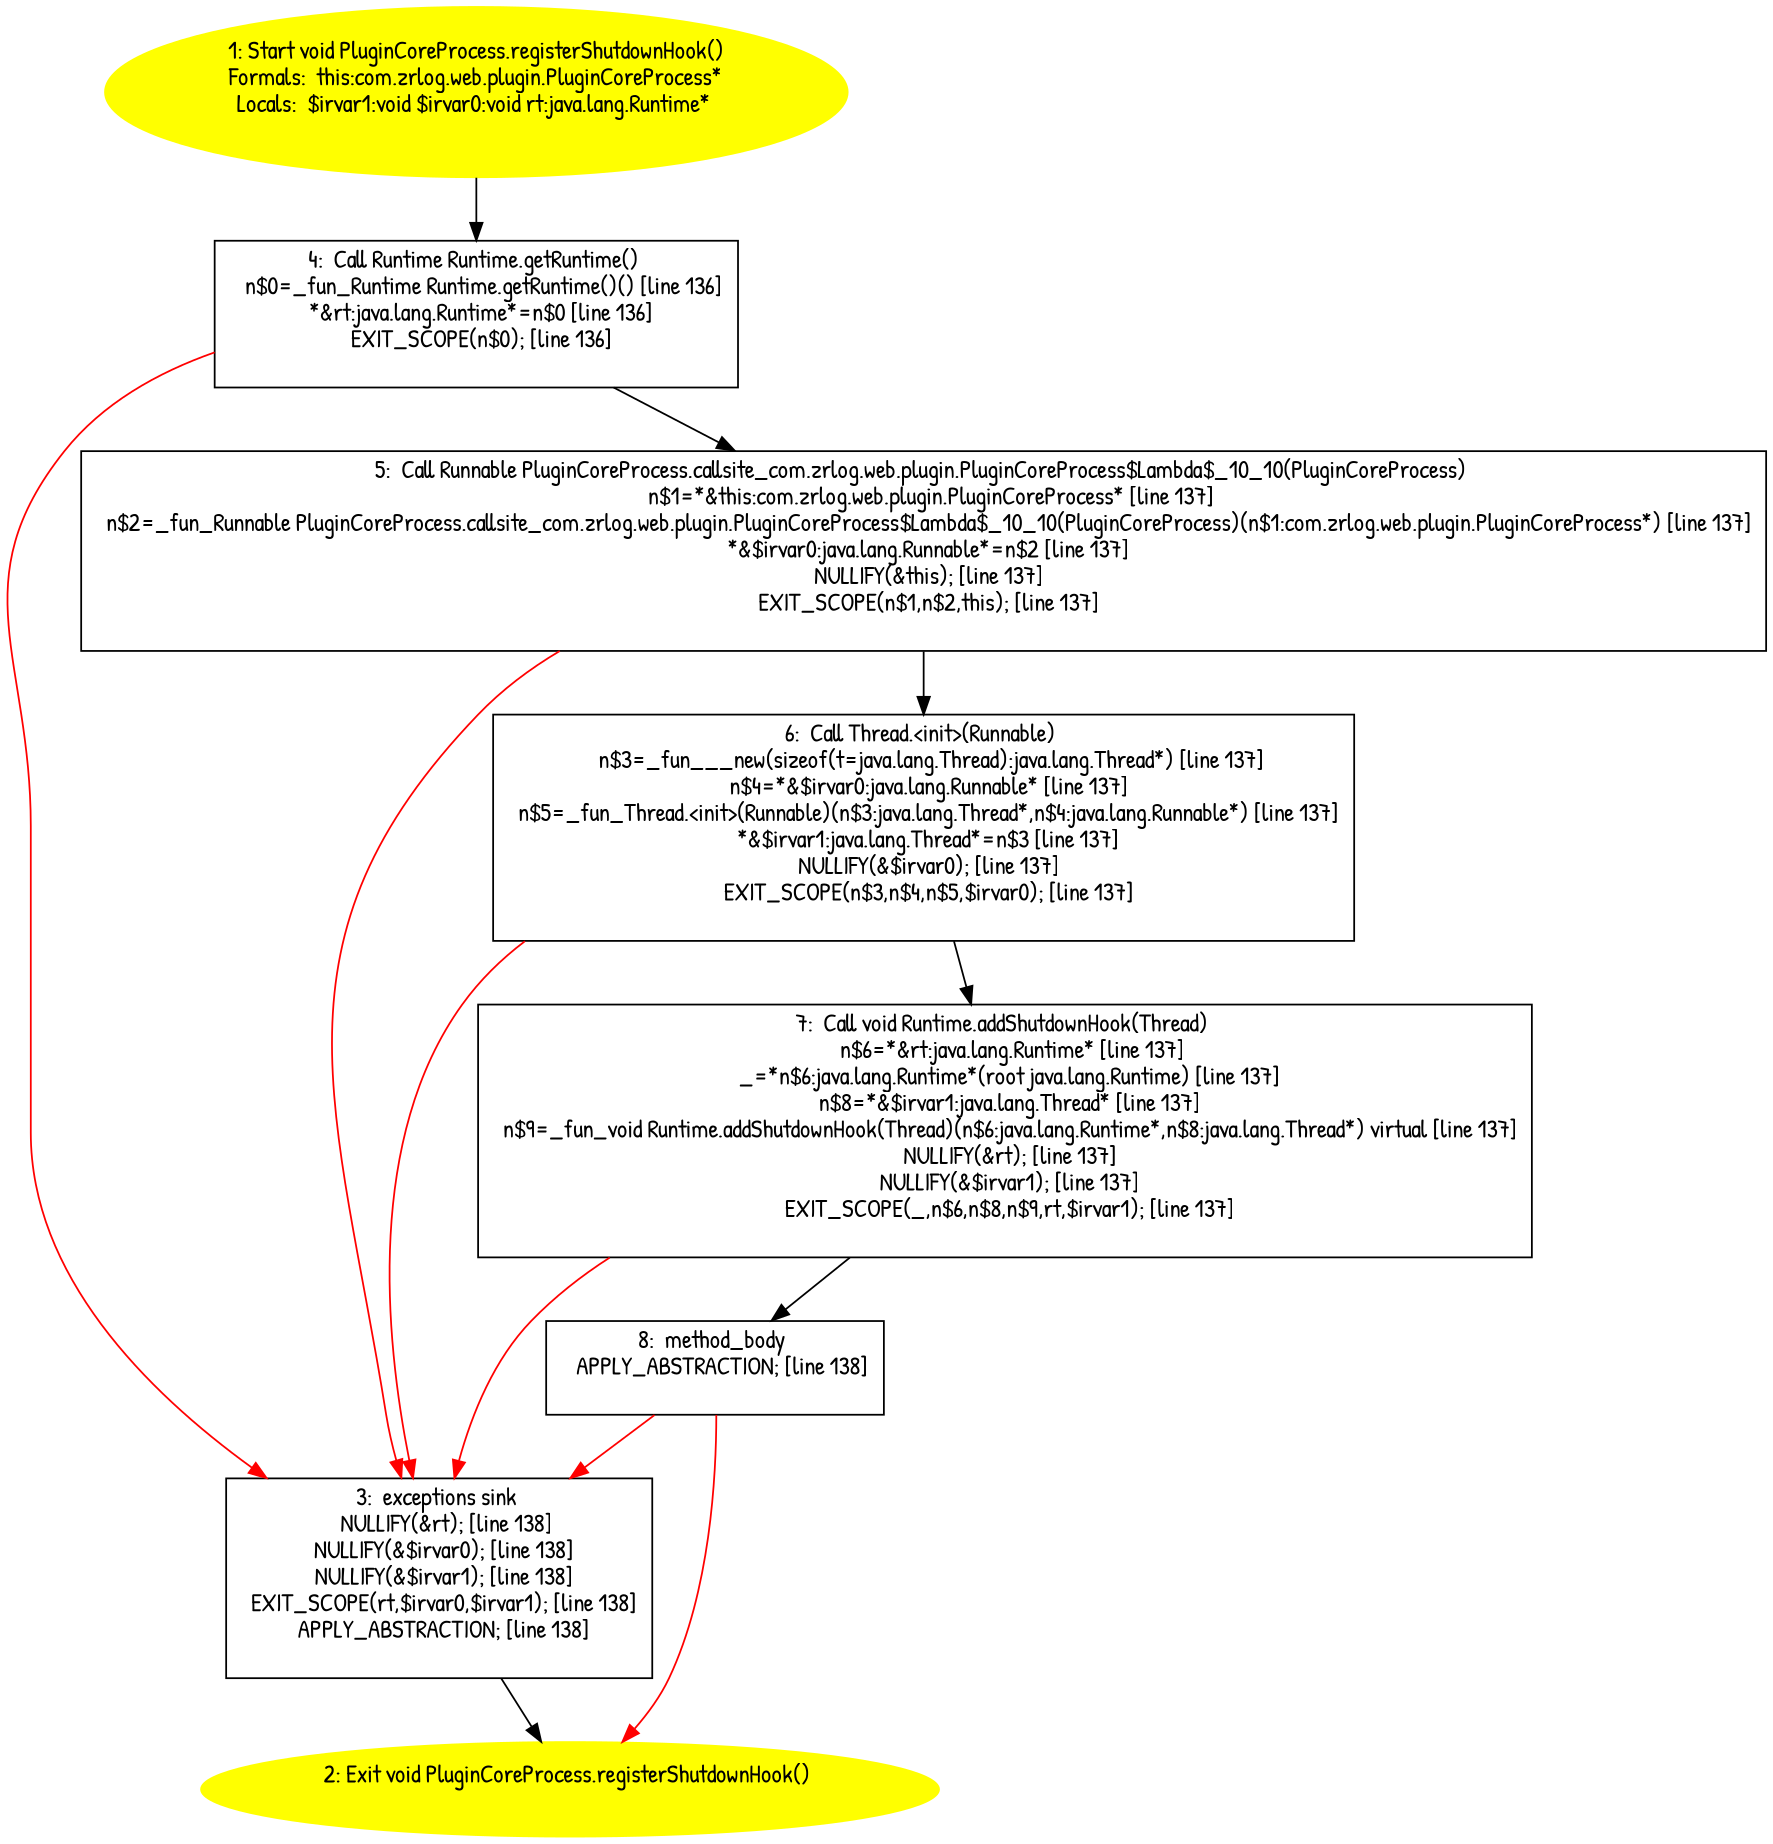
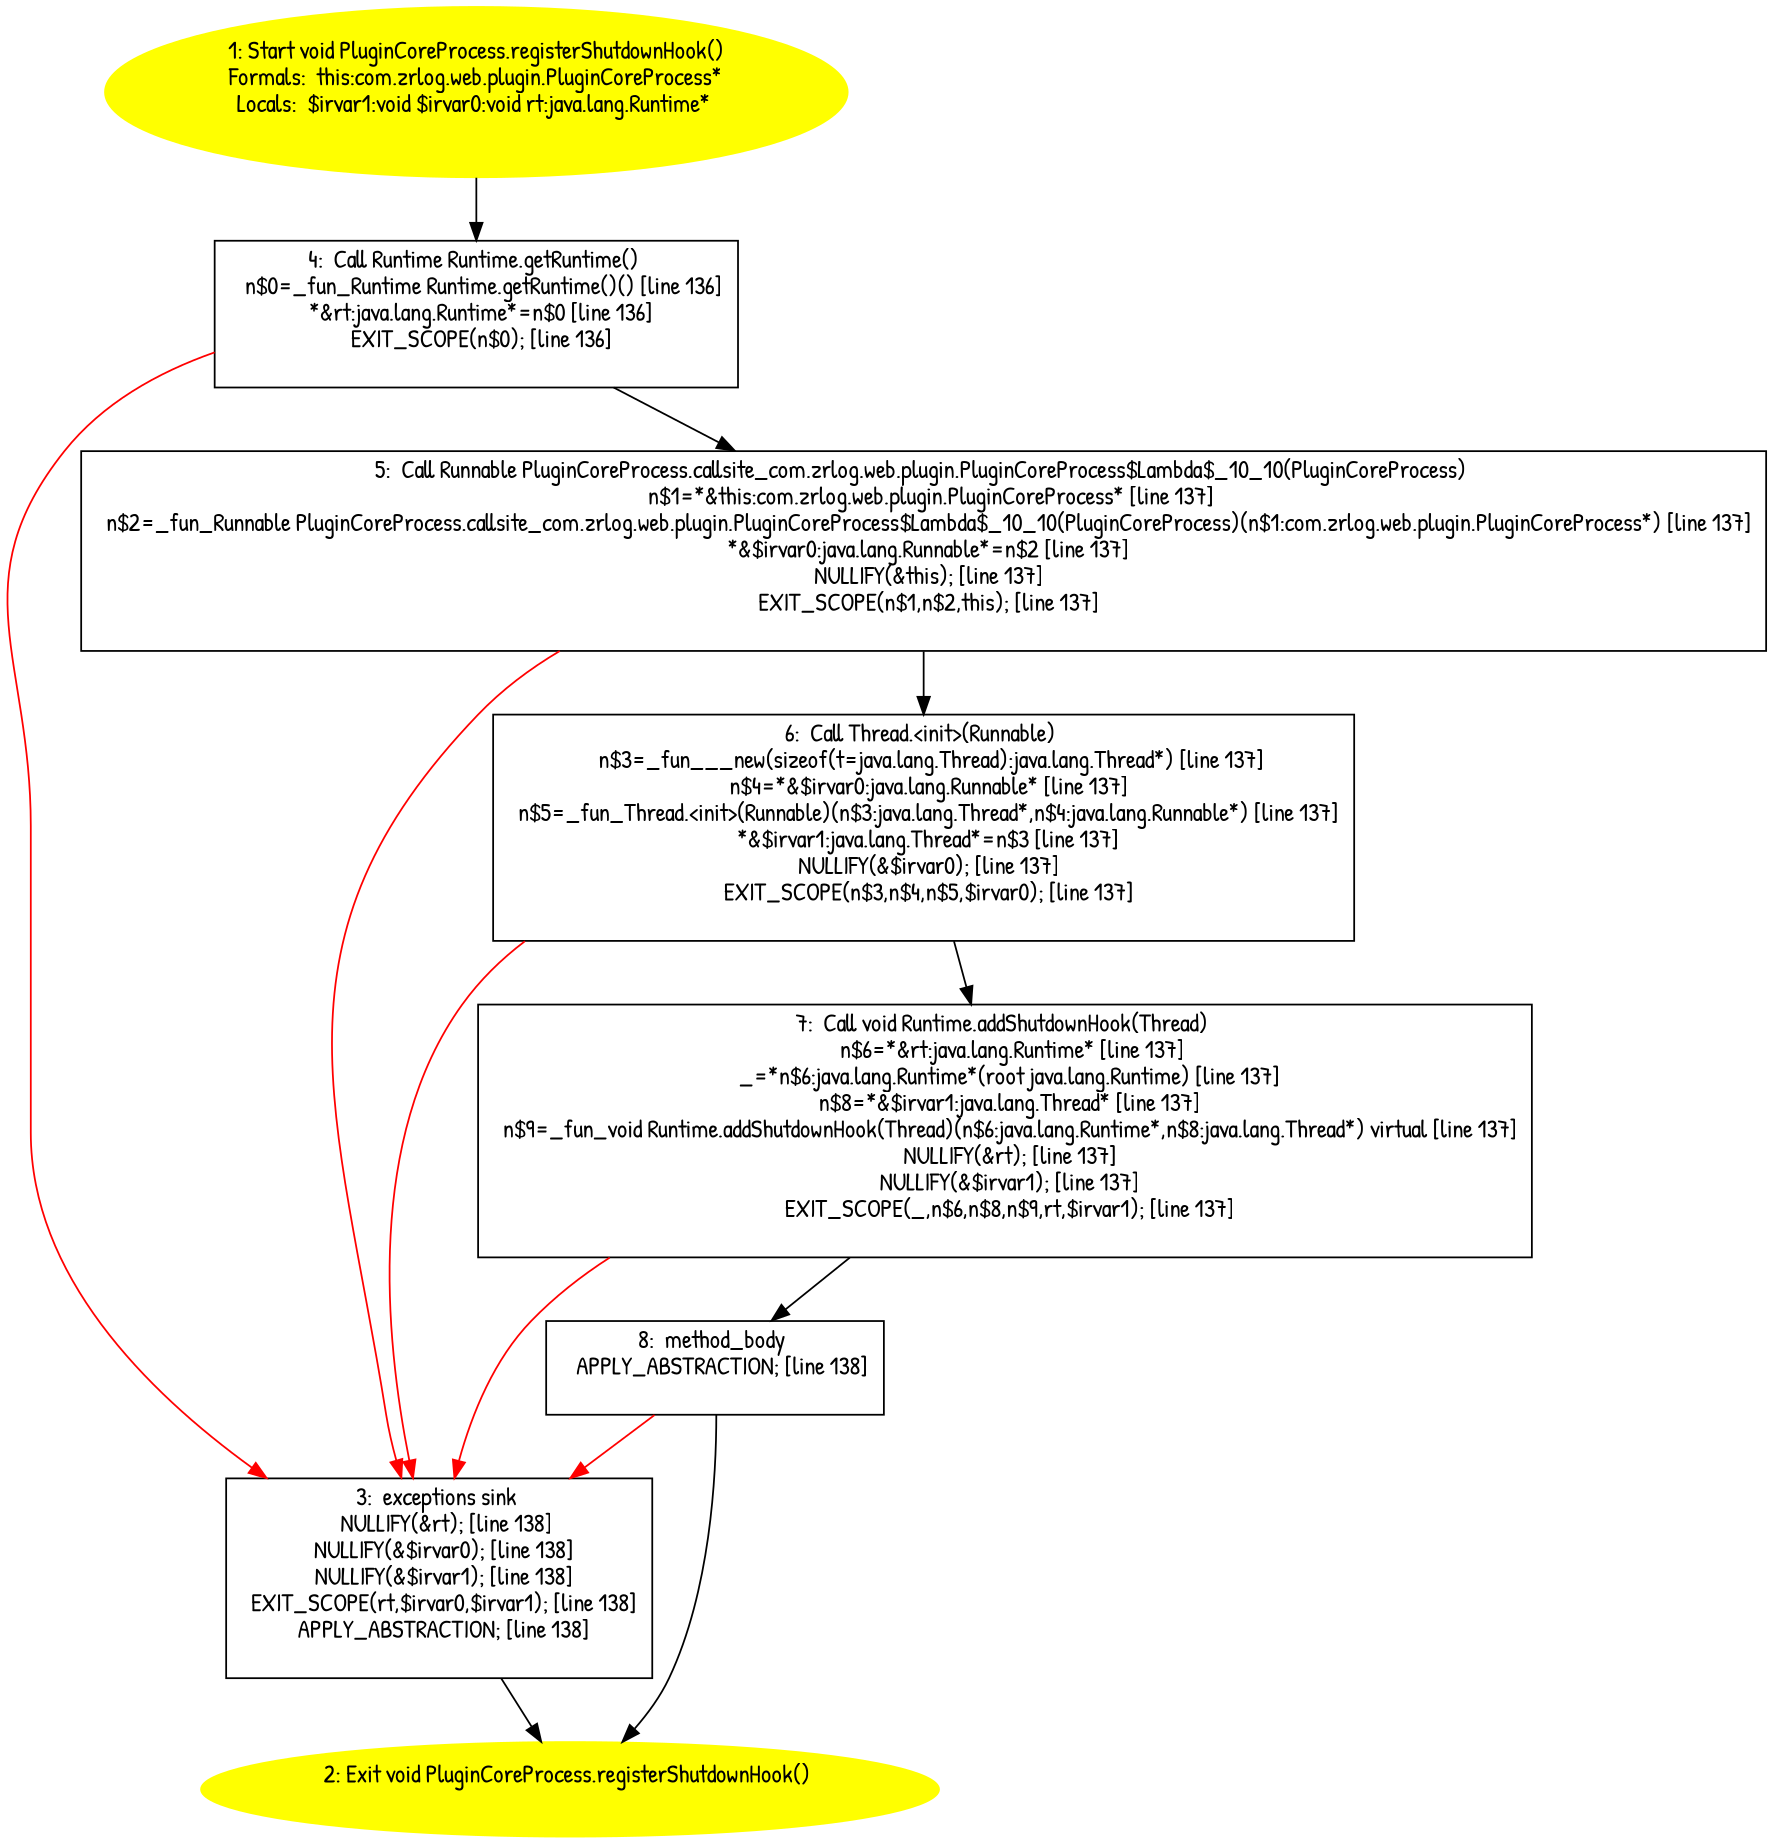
edge "8:  method_body APPLY_ABSTRACTION; [line 138]" -> "2: Exit void PluginCoreProcess.registerShutdownHook()": color red -> black
